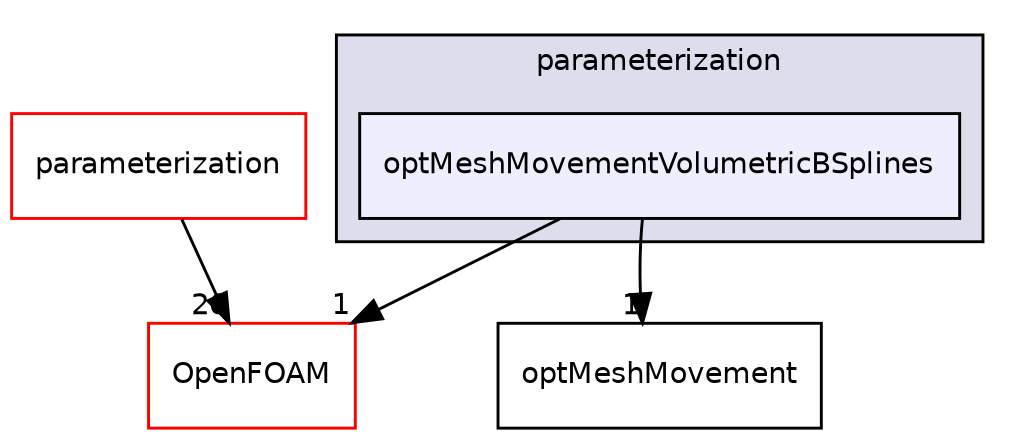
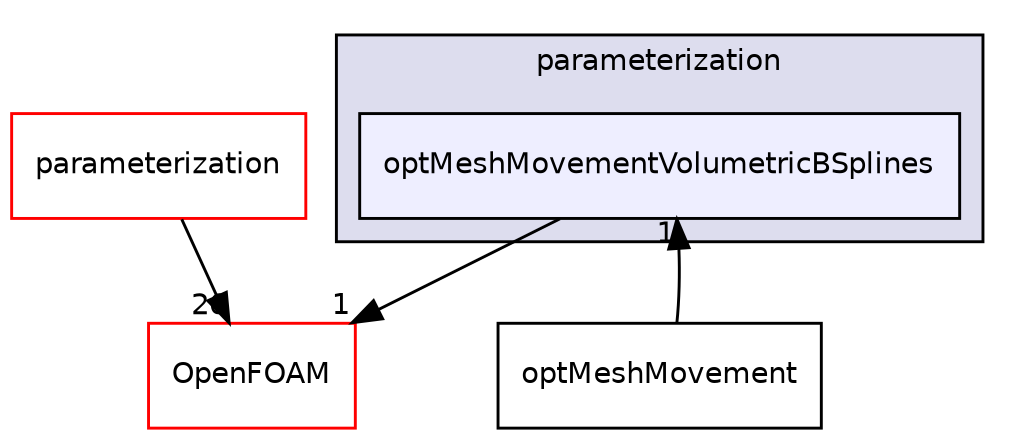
edge "optMeshMovementVolumetricBSplines" -> "optMeshMovement": reversed
